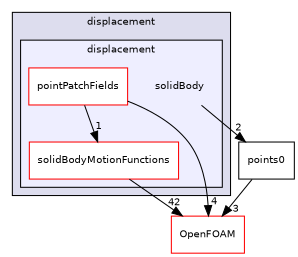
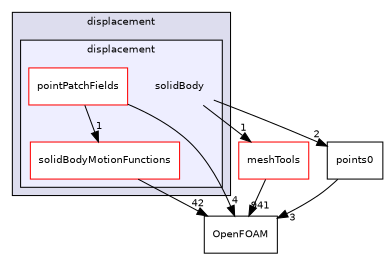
node "meshTools": added
node "OpenFOAM": color red -> black
